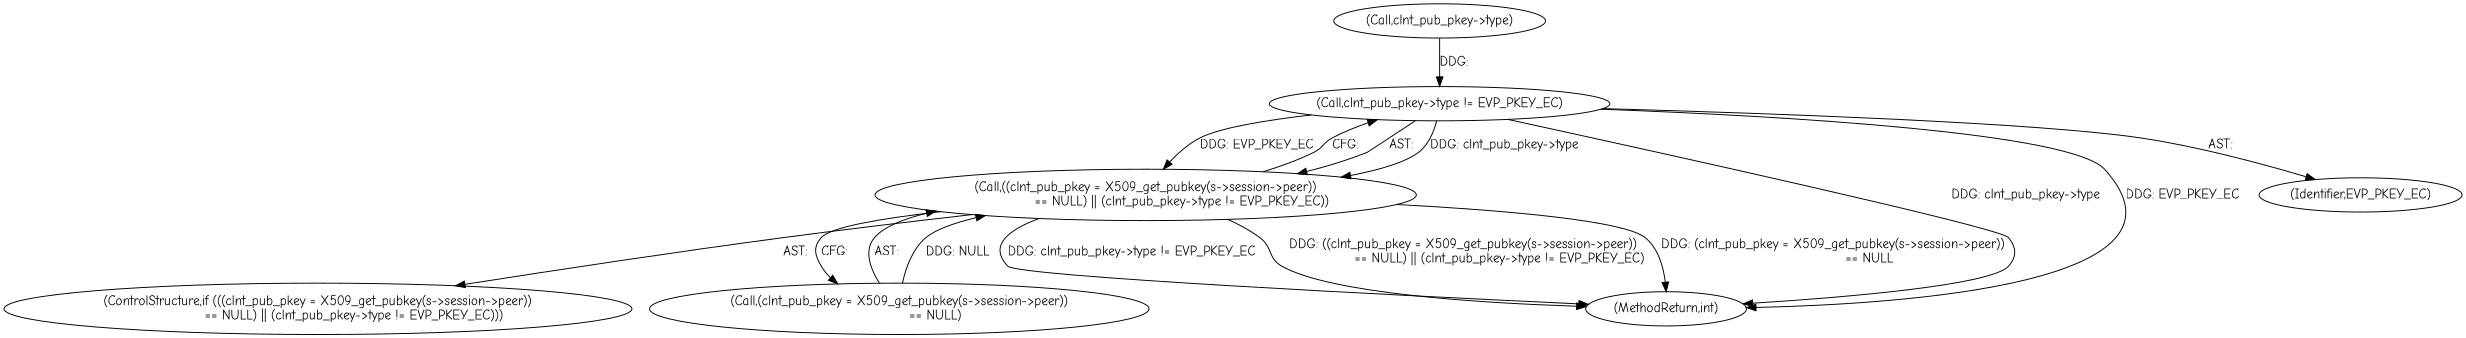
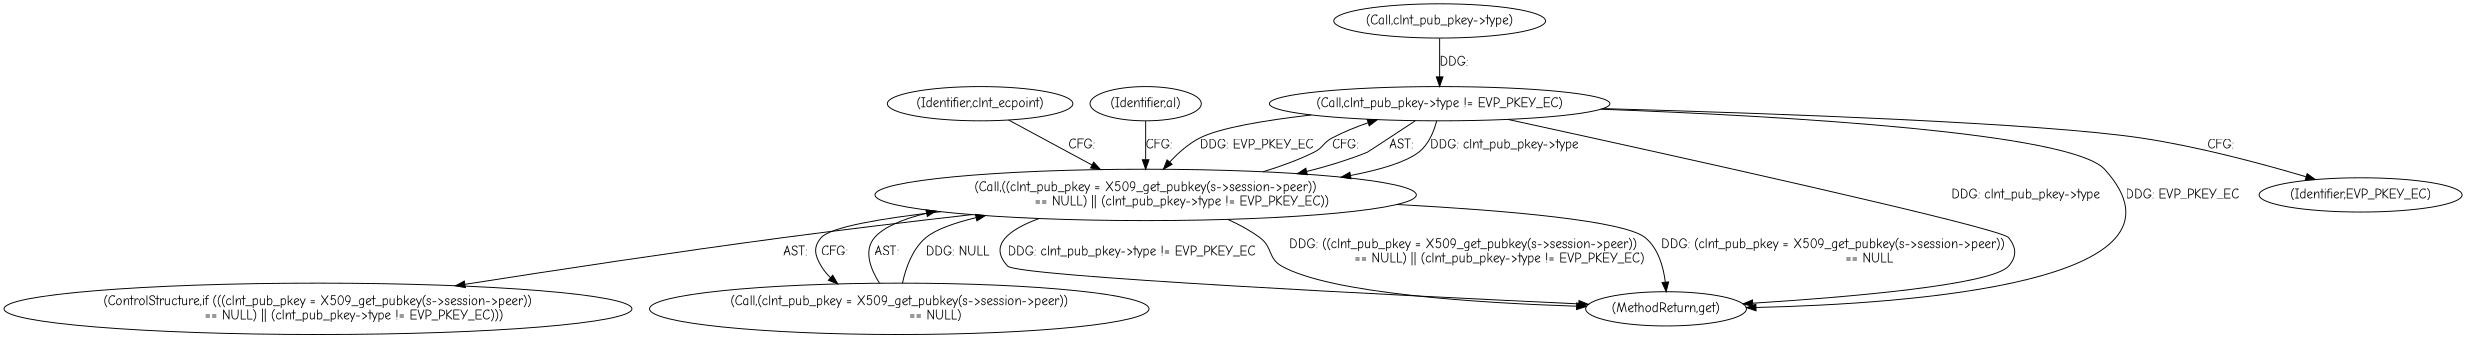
node "(Identifier,clnt_ecpoint)": added
node "(Identifier,al)": added
edge "(Call,clnt_pub_pkey->type != EVP_PKEY_EC)" -> "(Identifier,EVP_PKEY_EC)": label "AST: " -> "CFG: "
node "(MethodReturn,int)": label "(MethodReturn,int)" -> "(MethodReturn,get)"
